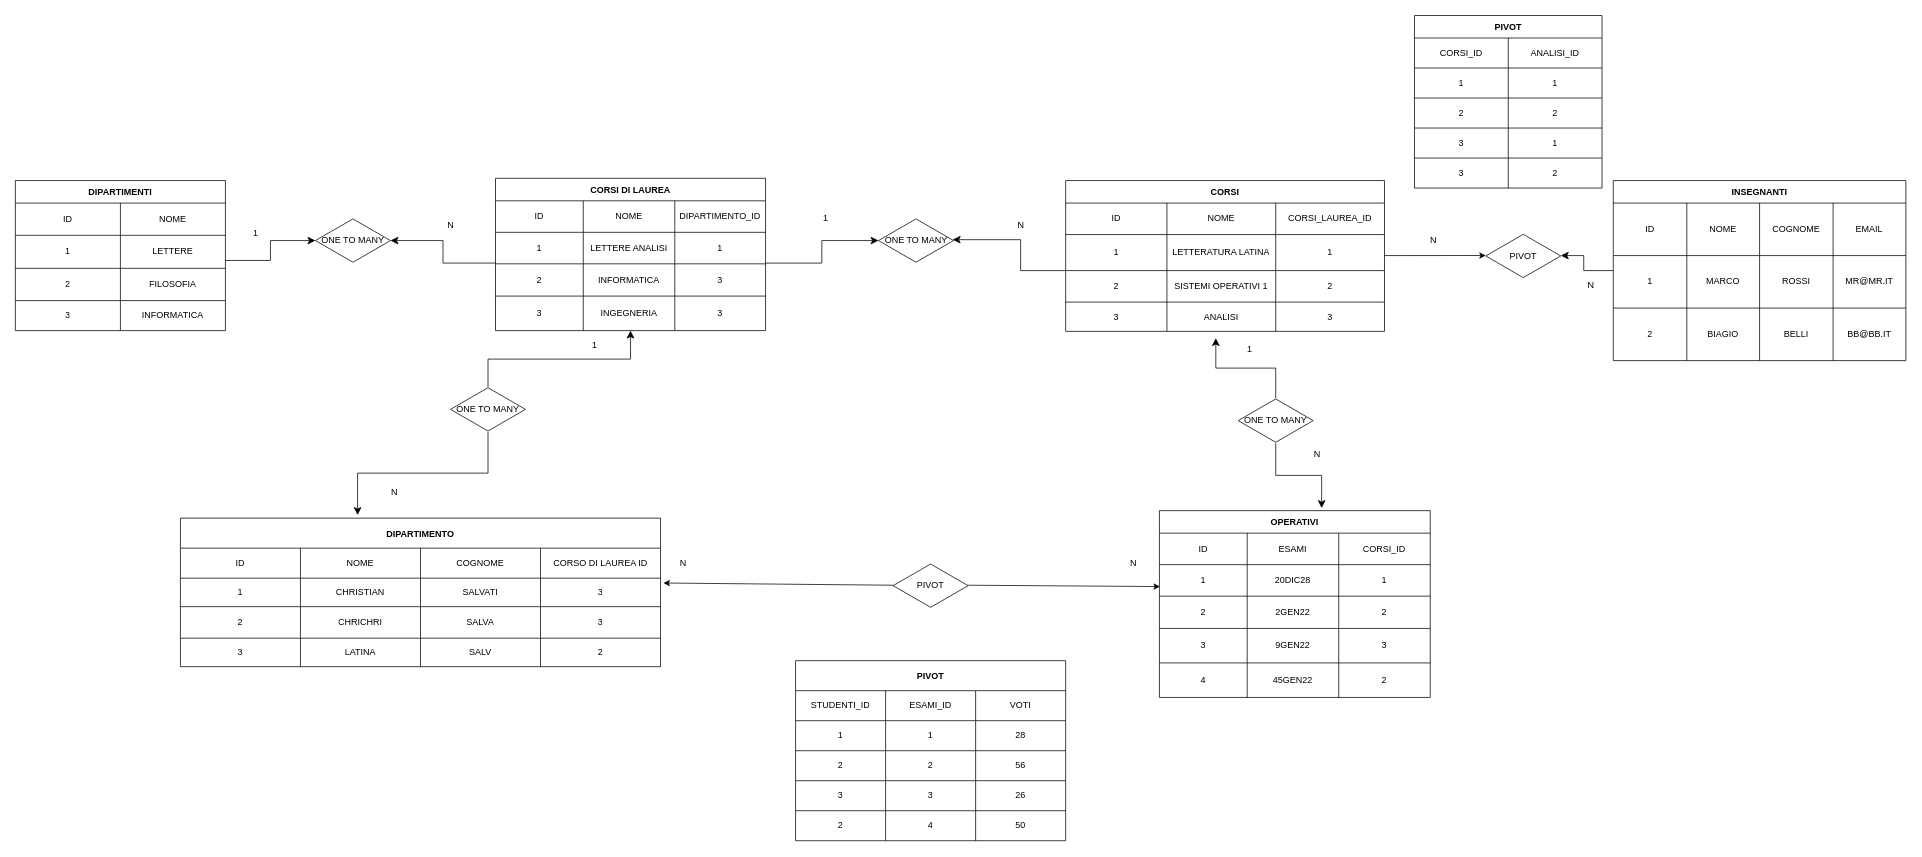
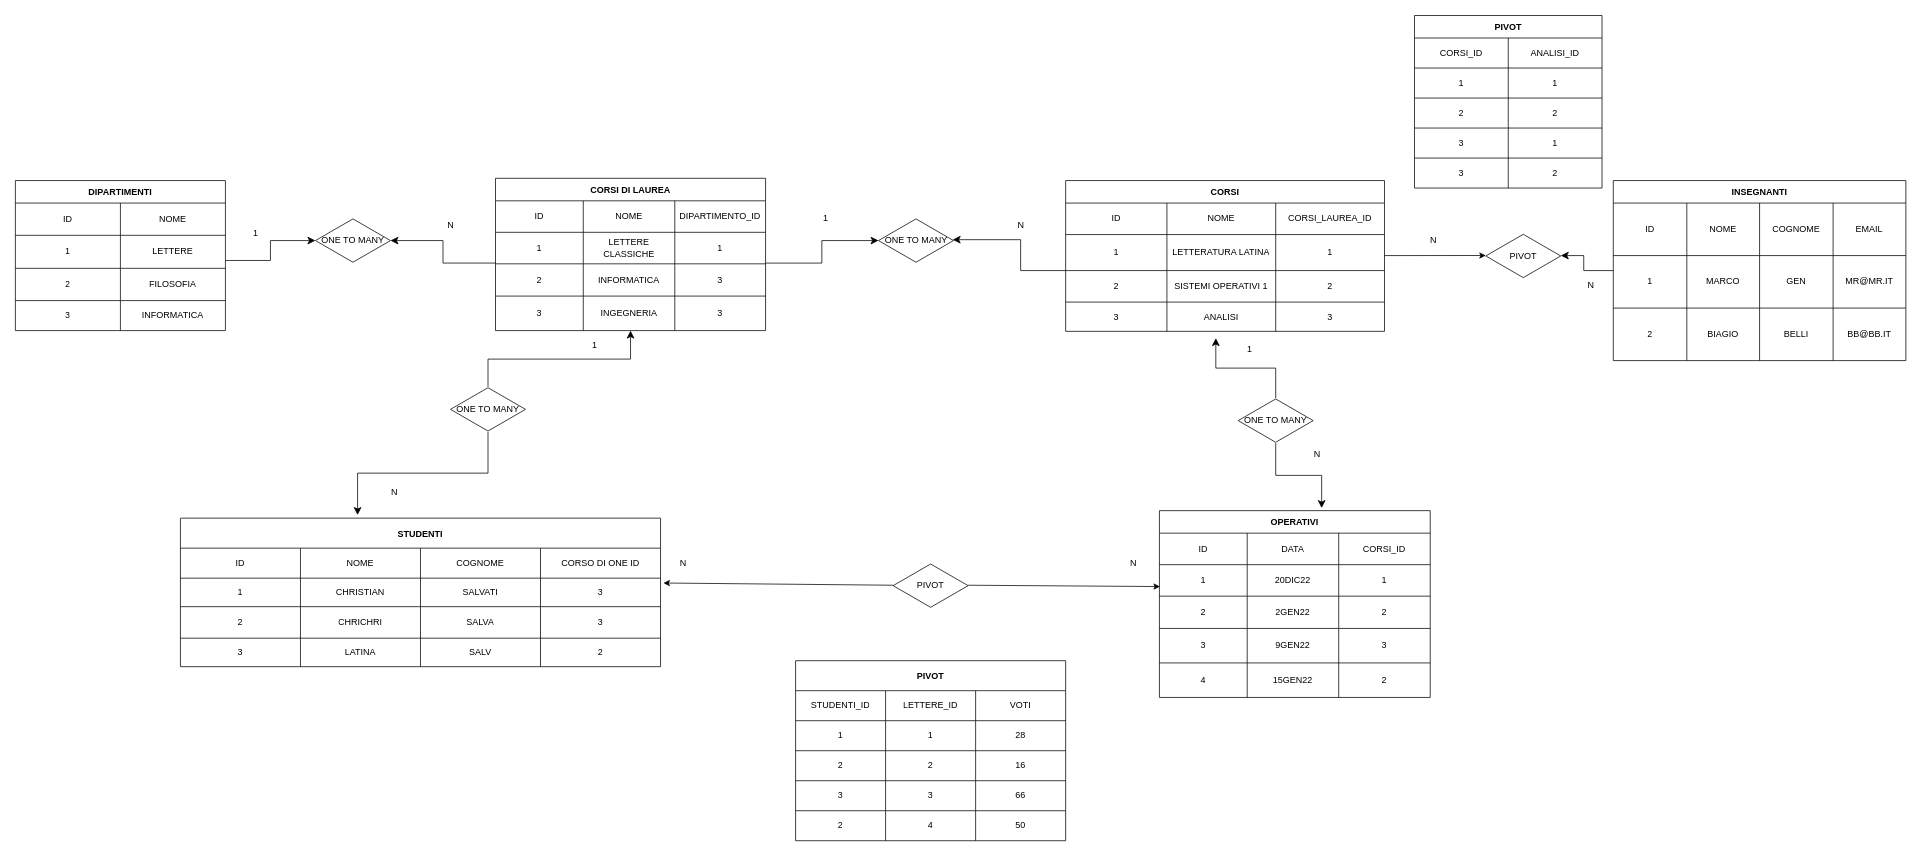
node "LETTERE ANALISI": label "LETTERE ANALISI" -> "LETTERE CLASSICHE"
node "ROSSI": label "ROSSI" -> "GEN"
node "DIPARTIMENTO": label "DIPARTIMENTO" -> "STUDENTI"
node "ESAMI": label "ESAMI" -> "DATA"
node "CORSO DI LAUREA ID": label "CORSO DI LAUREA ID" -> "CORSO DI ONE ID"
node "20DIC28": label "20DIC28" -> "20DIC22"
node "45GEN22": label "45GEN22" -> "15GEN22"
node "ESAMI_ID": label "ESAMI_ID" -> "LETTERE_ID"
node "56": label "56" -> "16"
node "26": label "26" -> "66"
